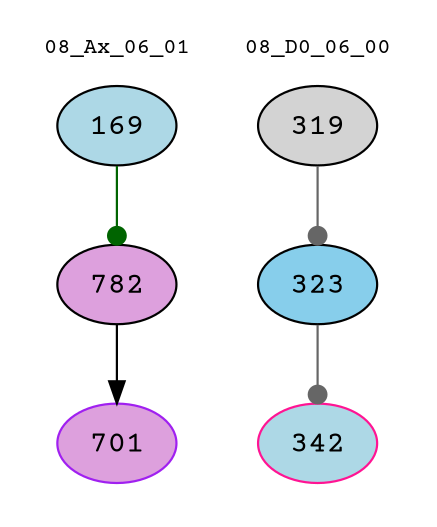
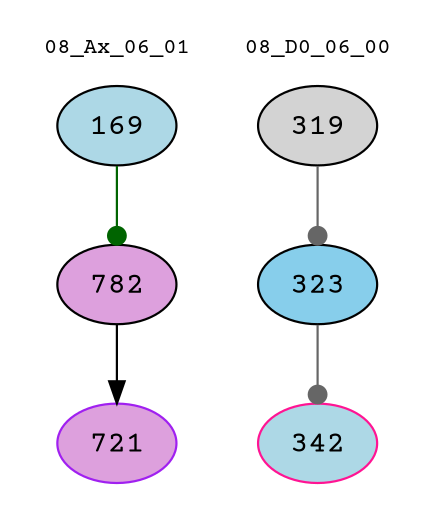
node "701": label "701" -> "721"
